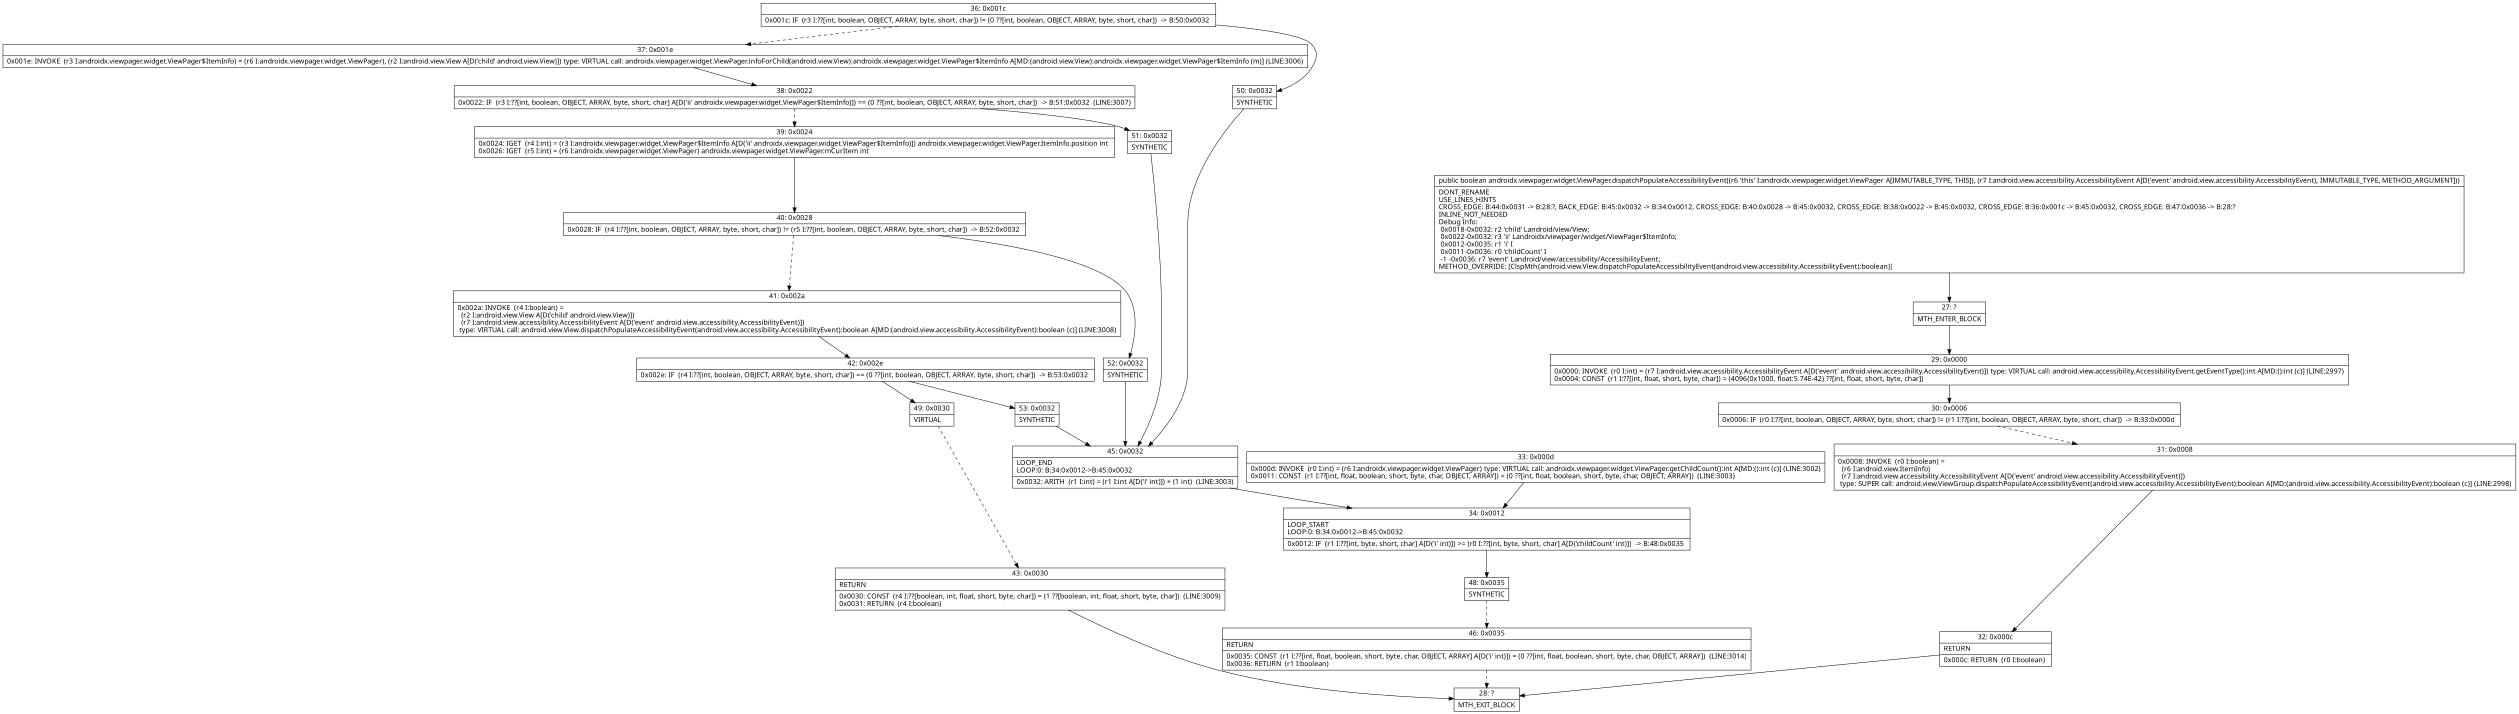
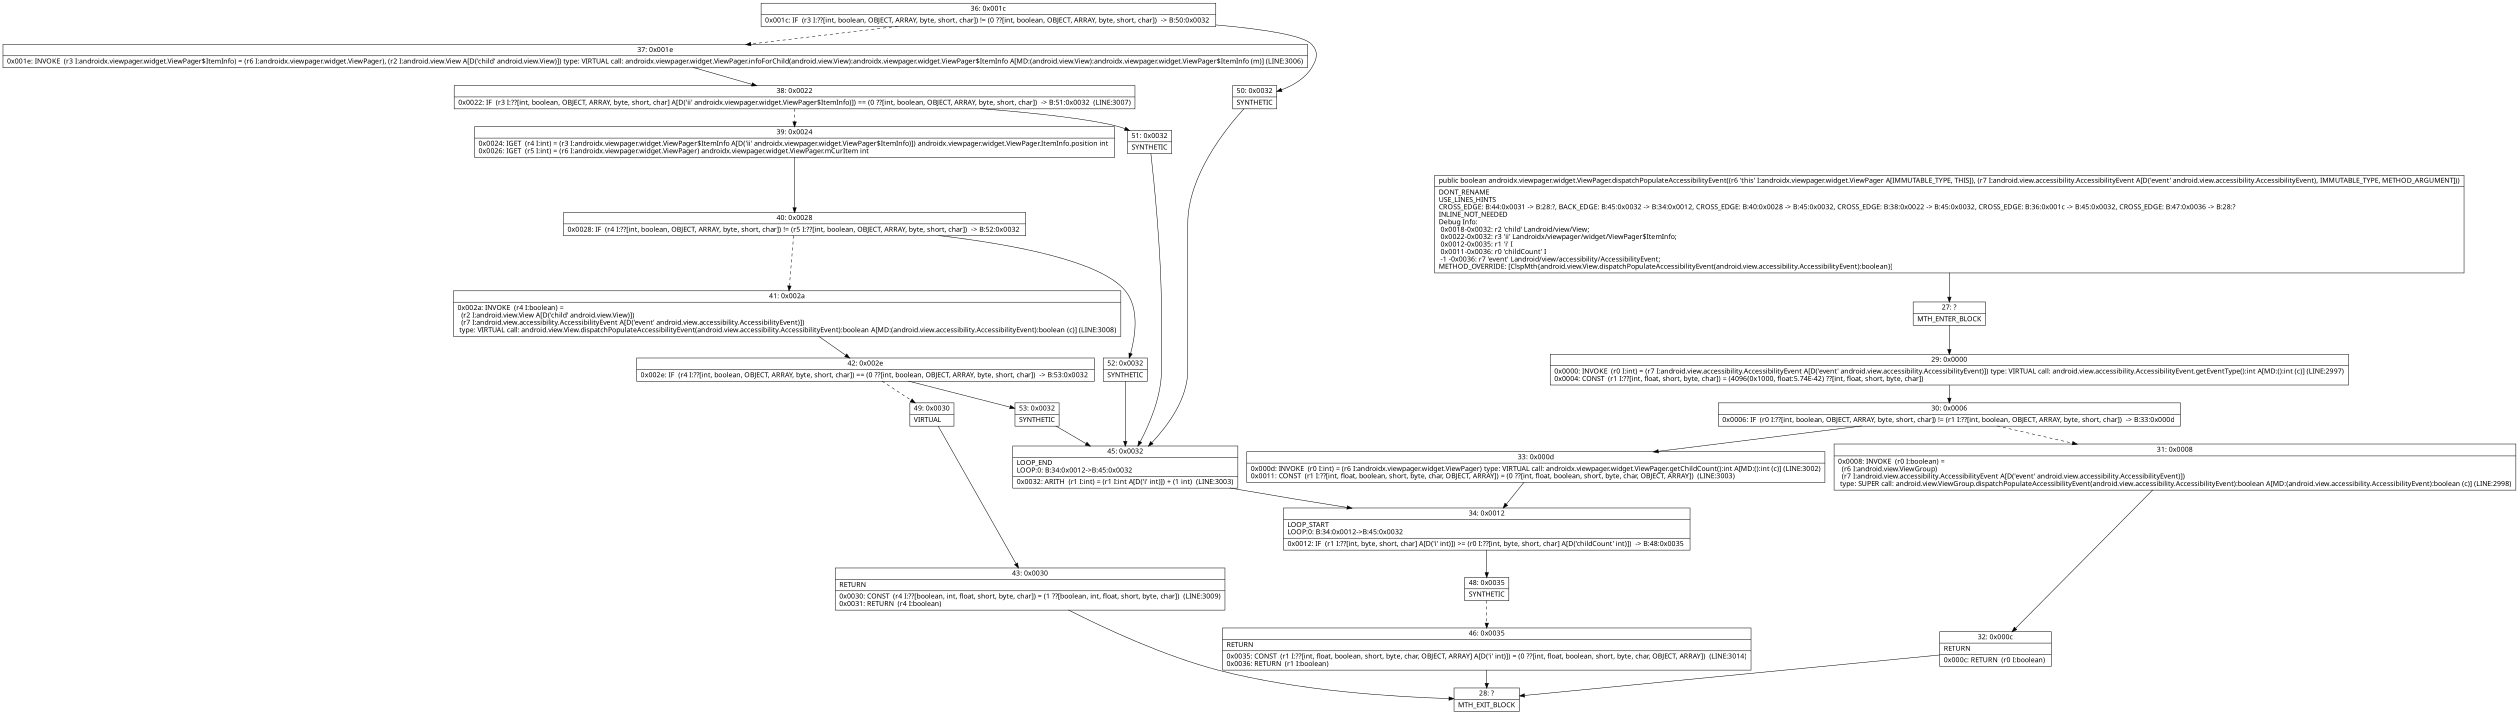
edge "42: 0x002e" -> "49: 0x0030": style solid -> dashed
edge "30: 0x0006" -> "33: 0x000d": added
node "31: 0x0008": text "(r6 I:android.view.ItemInfo)" -> "(r6 I:android.view.ViewGroup)"
edge "49: 0x0030" -> "43: 0x0030": style dashed -> solid
edge "46: 0x0035" -> "28: ?": style dashed -> solid
